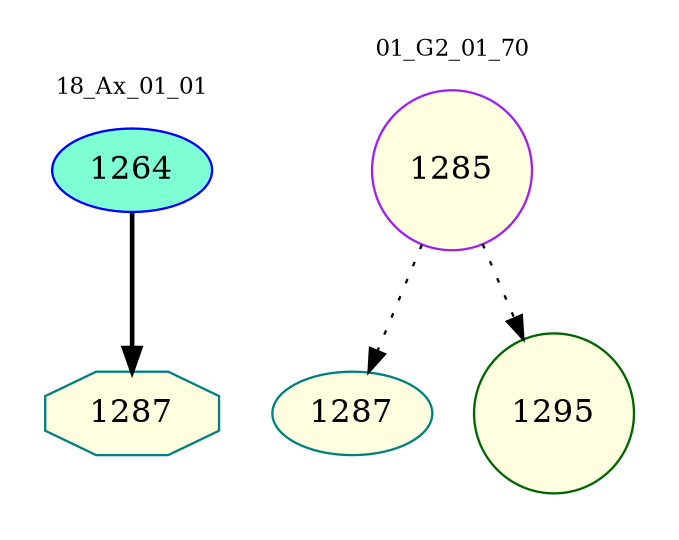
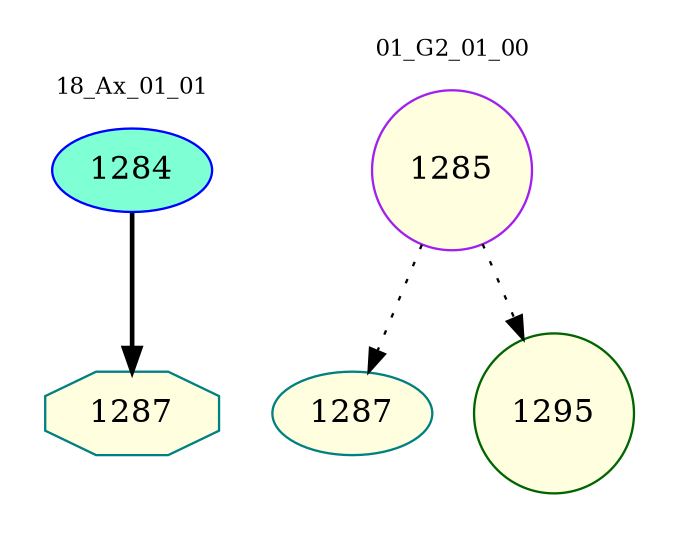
cluster "01_G2_01_70": label "01_G2_01_70" -> "01_G2_01_00"
node "1264": label "1264" -> "1284"
